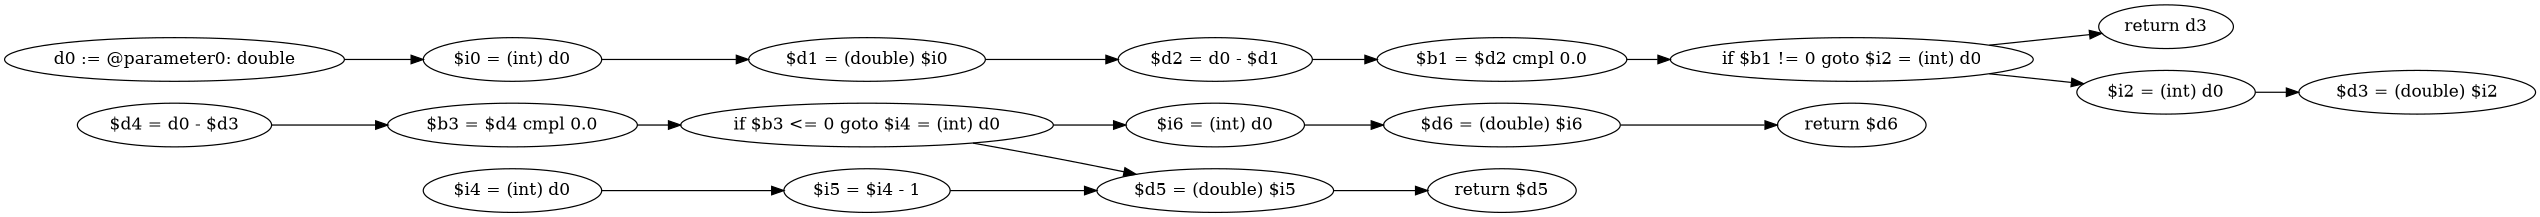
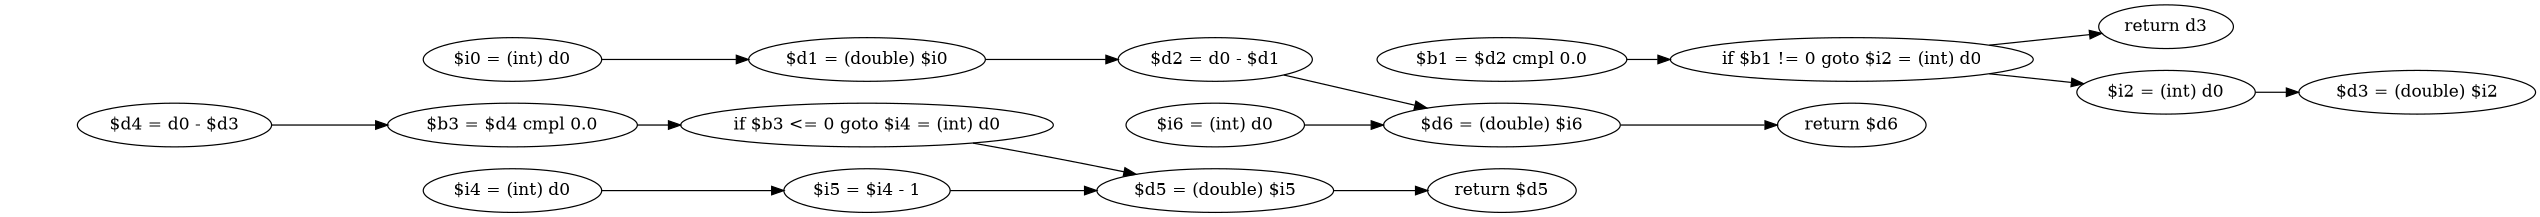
node "d0 := @parameter0: double": removed
edge "$d2 = d0 - $d1" -> "$b1 = $d2 cmpl 0.0": now "$d2 = d0 - $d1" -> "$d6 = (double) $i6"
edge "if $b3 <= 0 goto $i4 = (int) d0" -> "$i6 = (int) d0": removed
